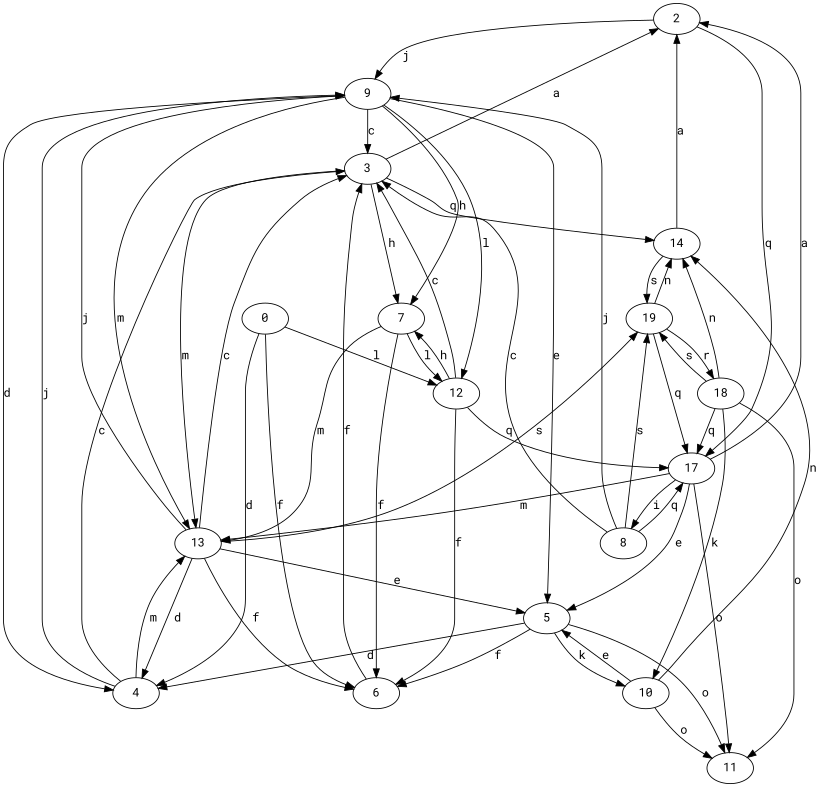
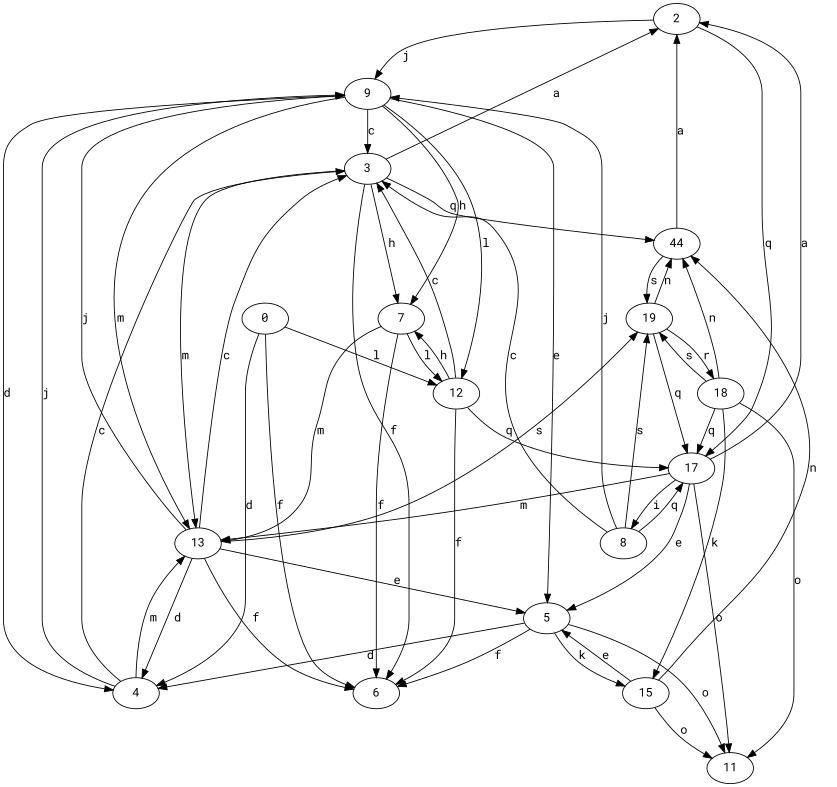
node "14": label "14" -> "44"
edge "6" -> "3": reversed
node "10": label "10" -> "15"
